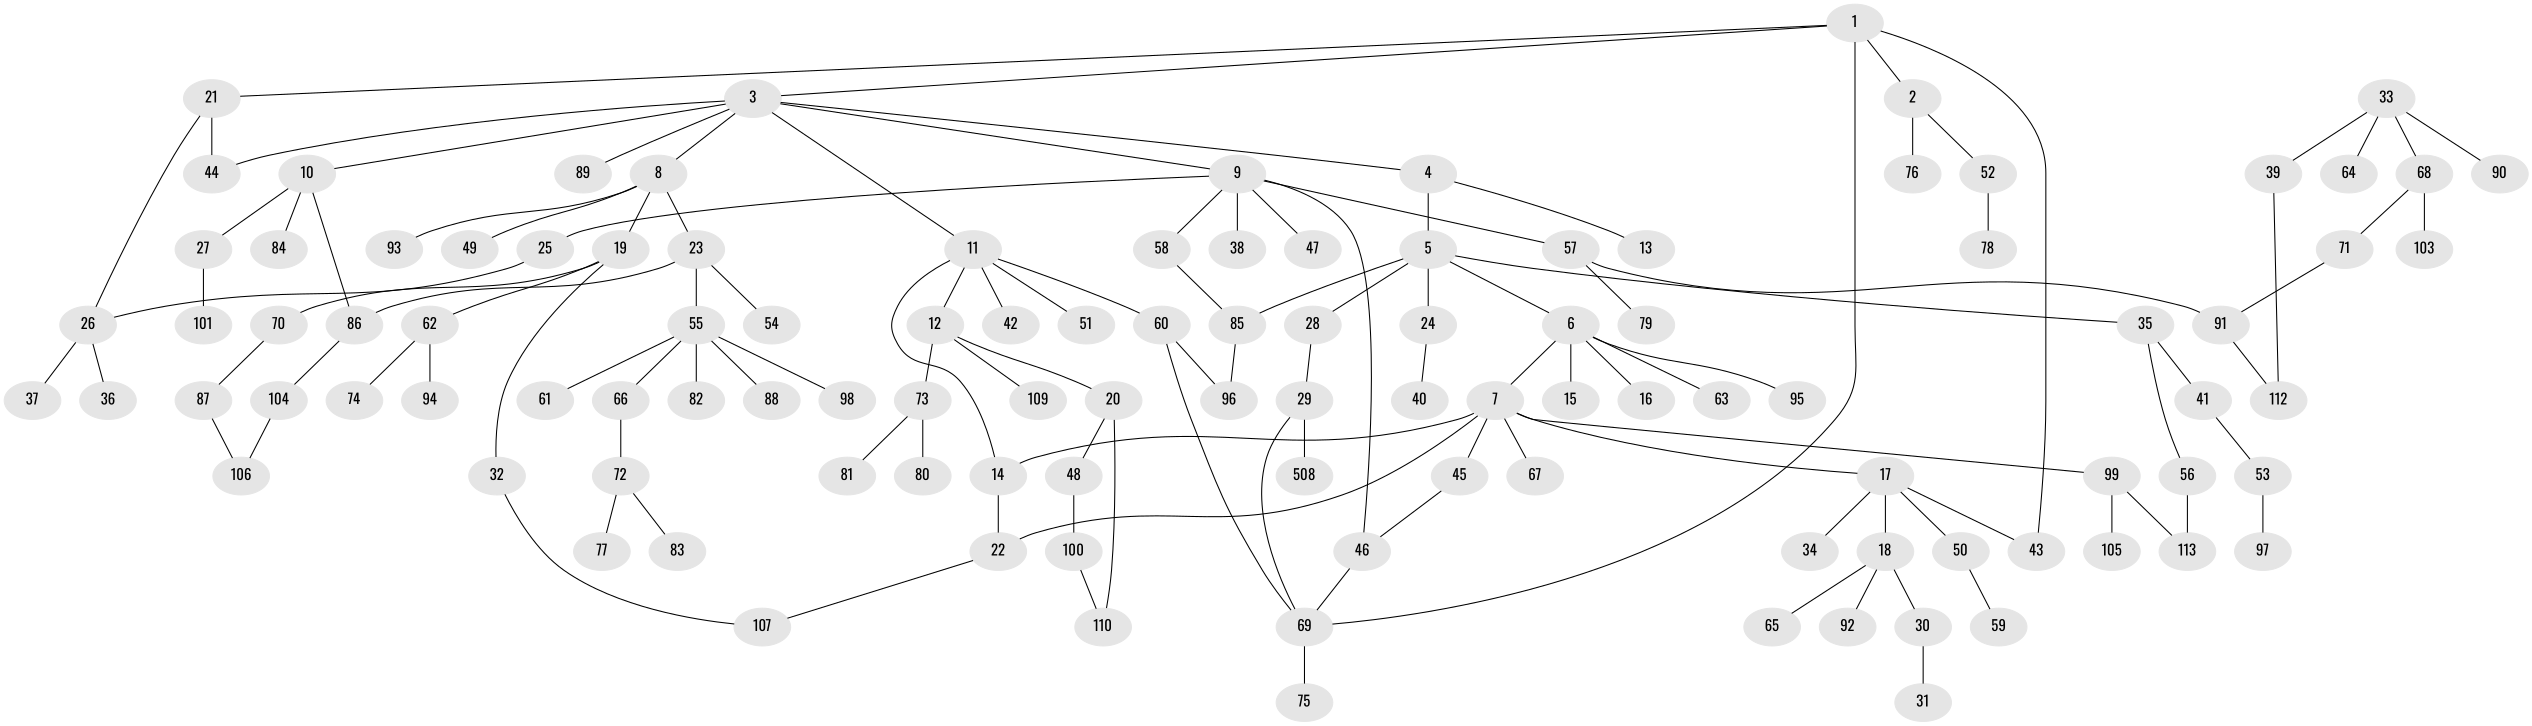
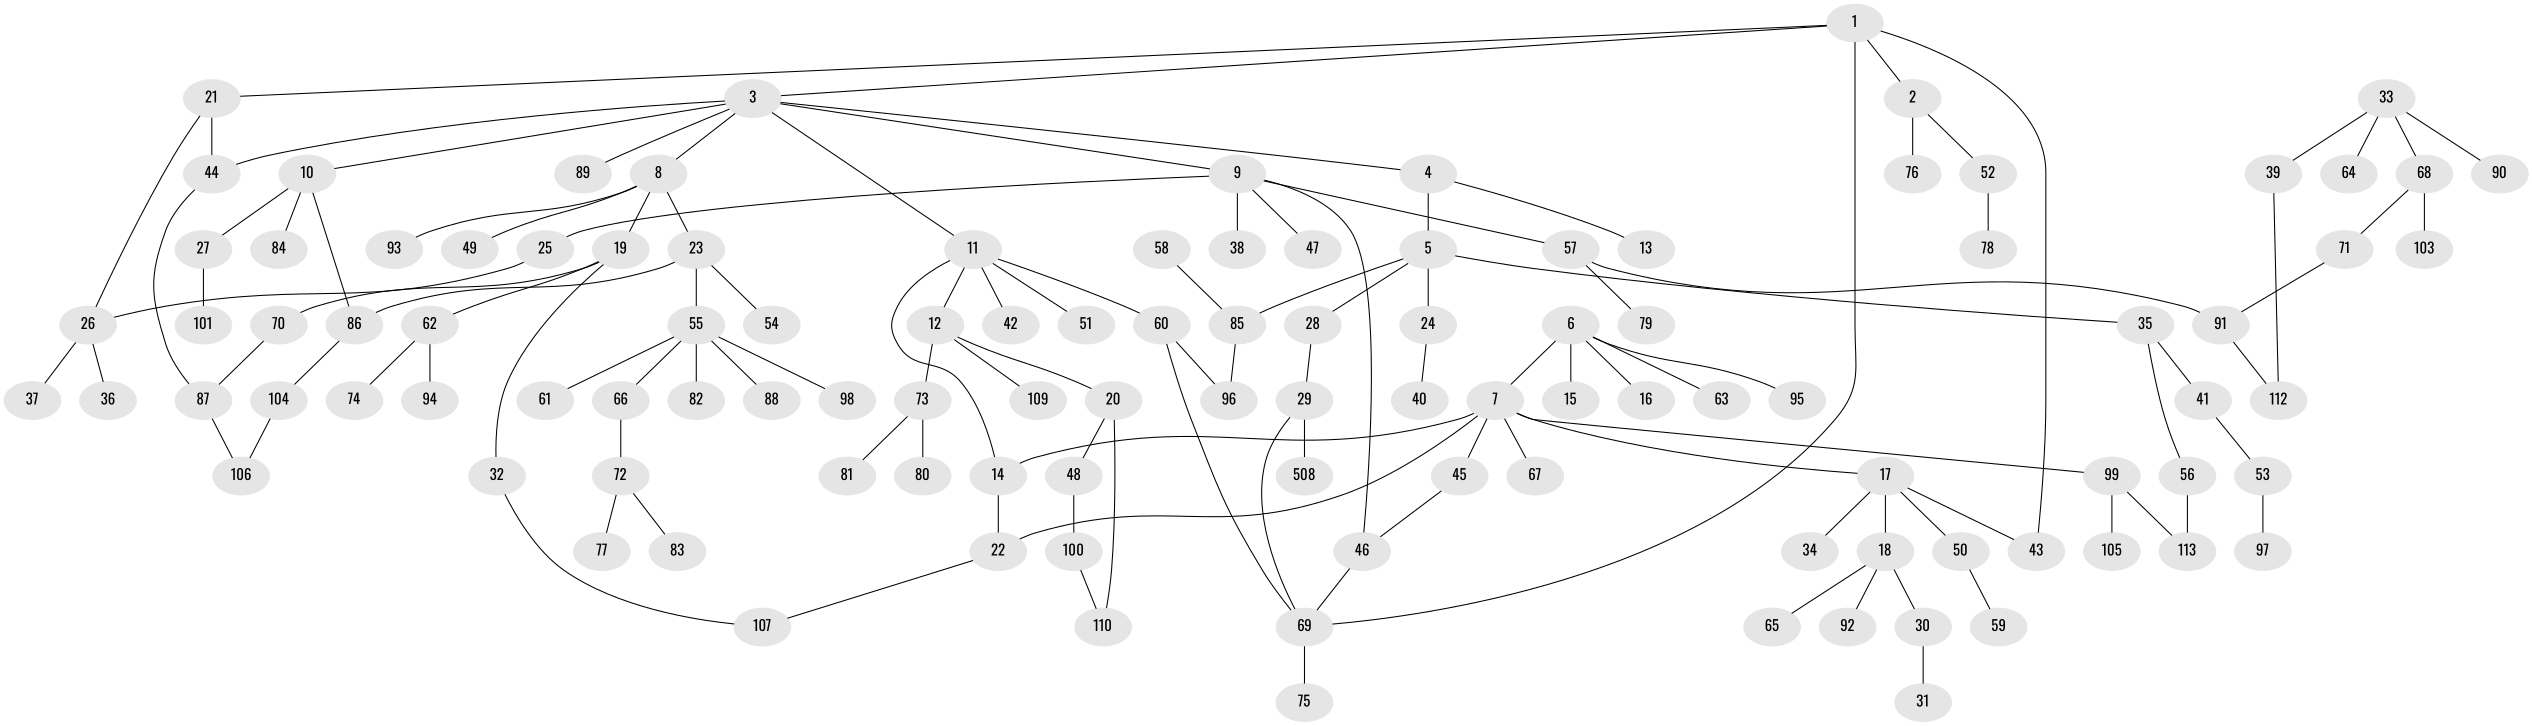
edge "9" -- "58": removed
edge "44" -- "87": added
edge "5" -- "6": removed
